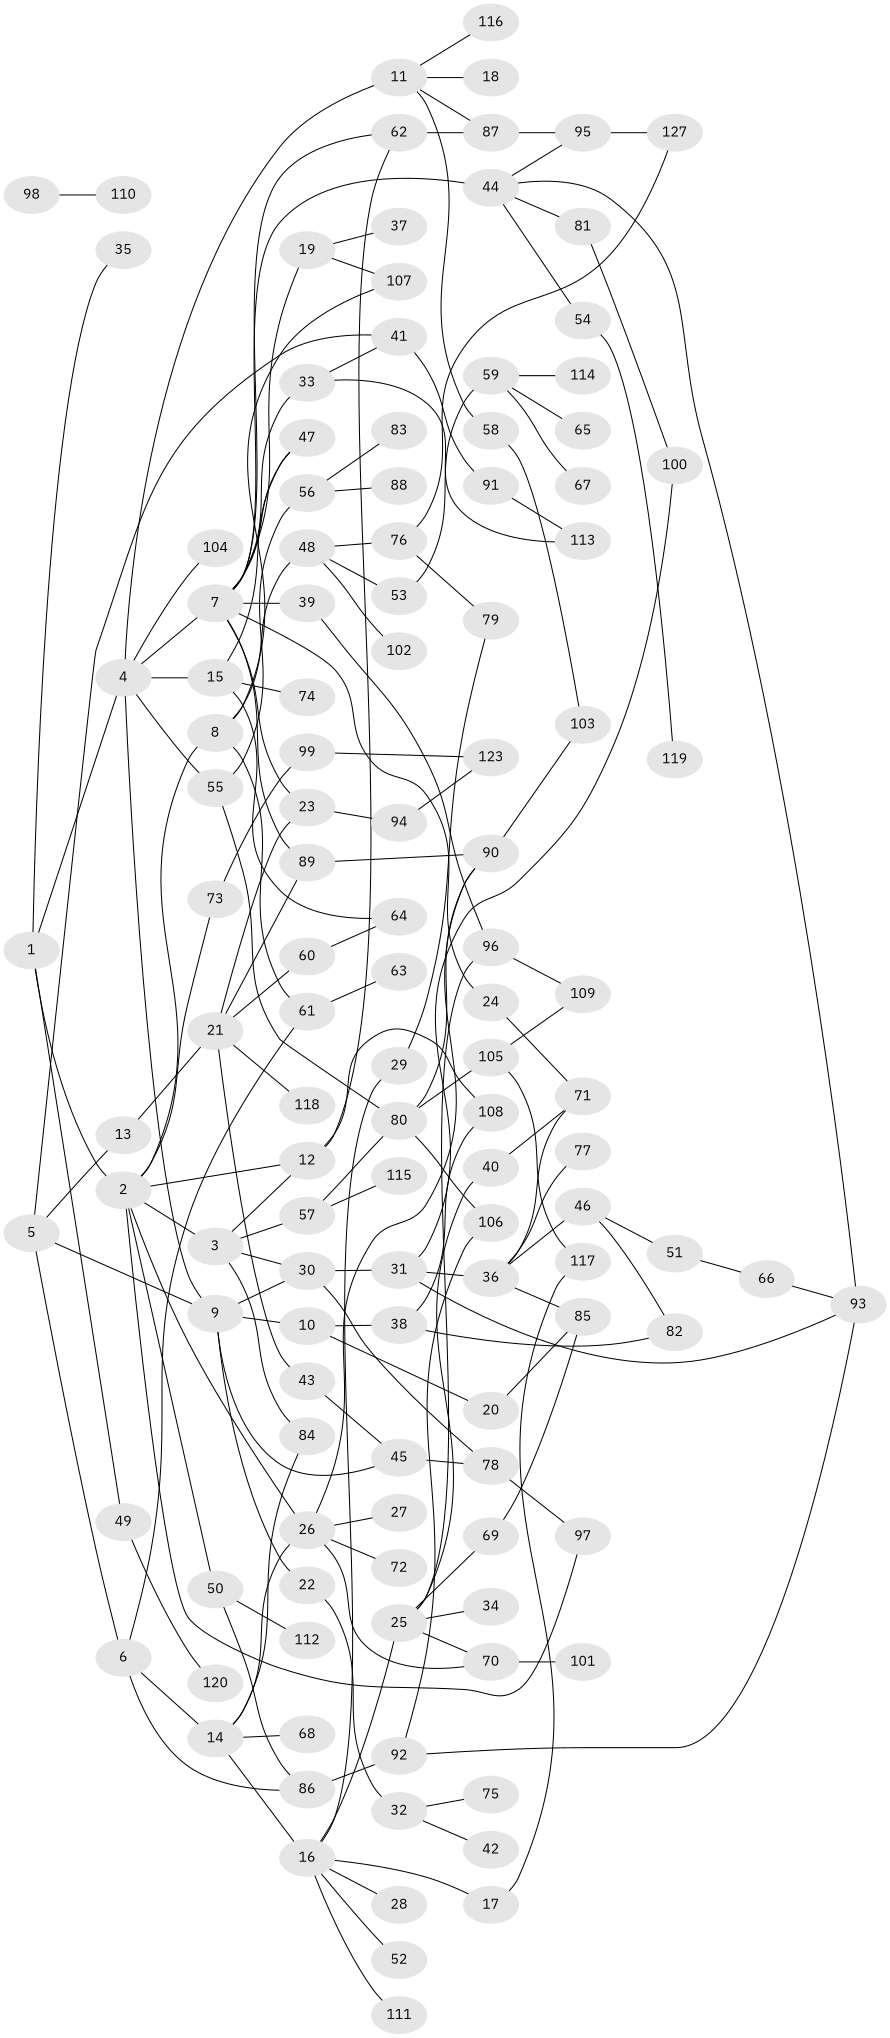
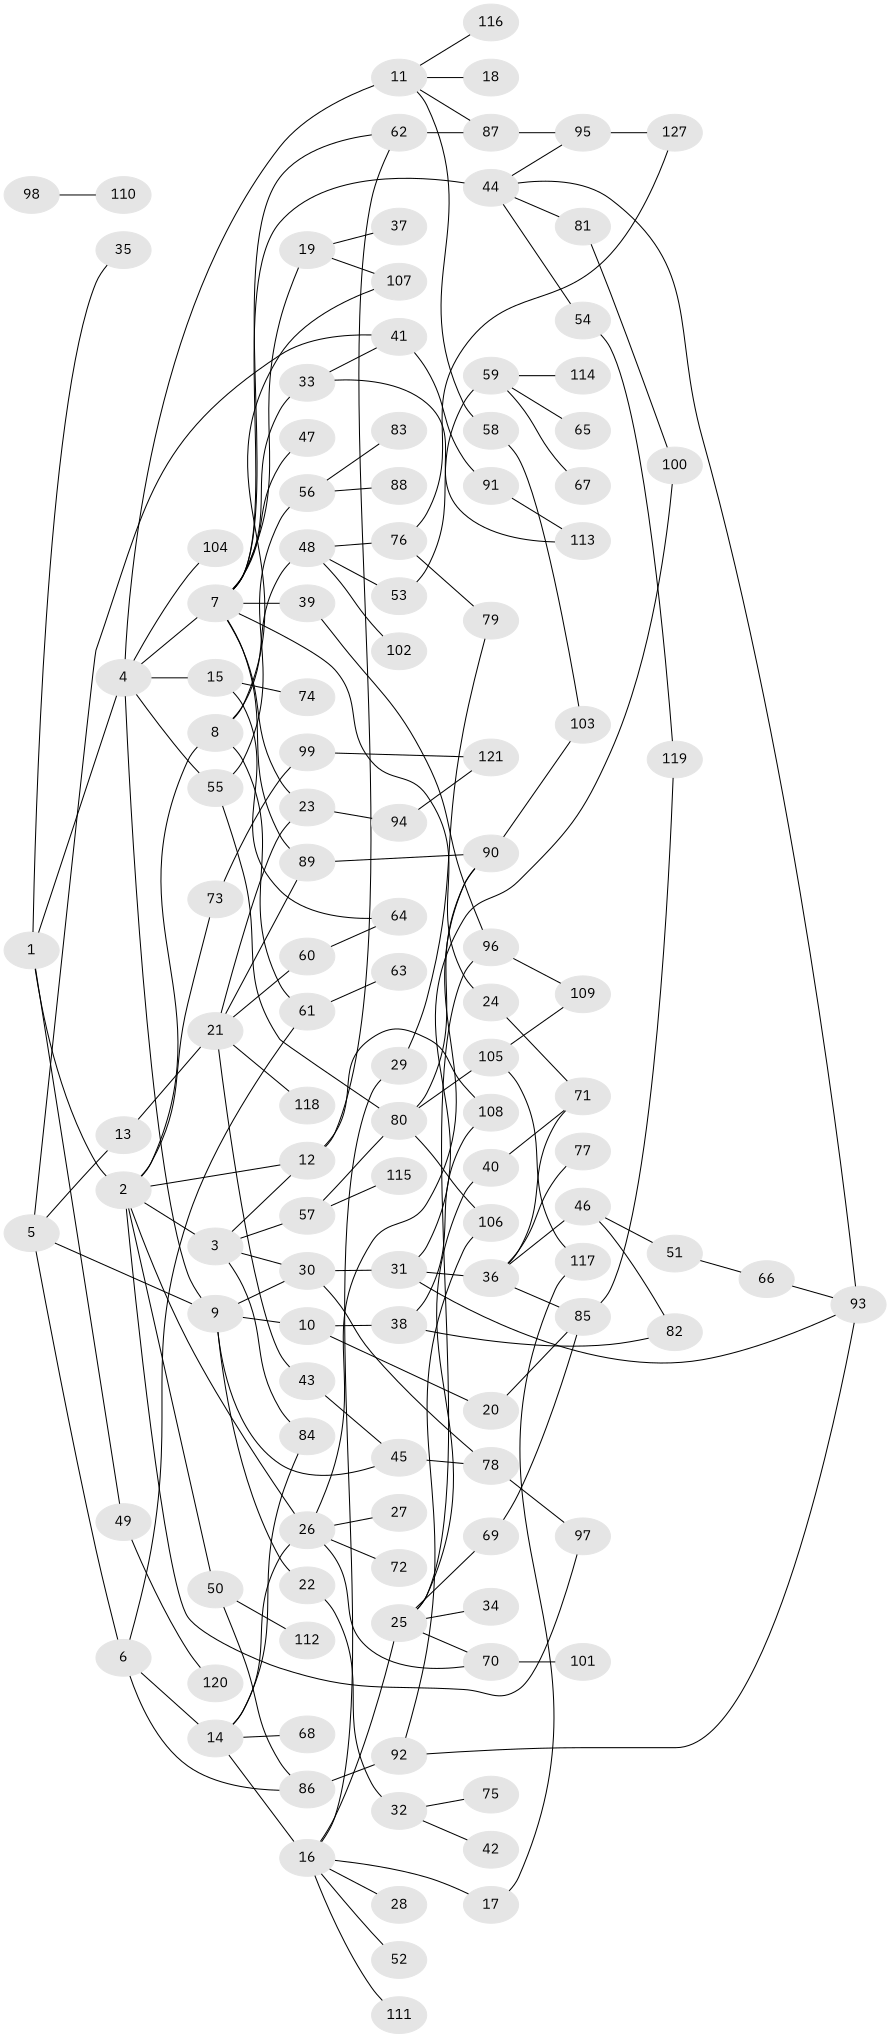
edge "47" -- "15": removed
node "123": label "123" -> "121"
edge "119" -- "85": added
